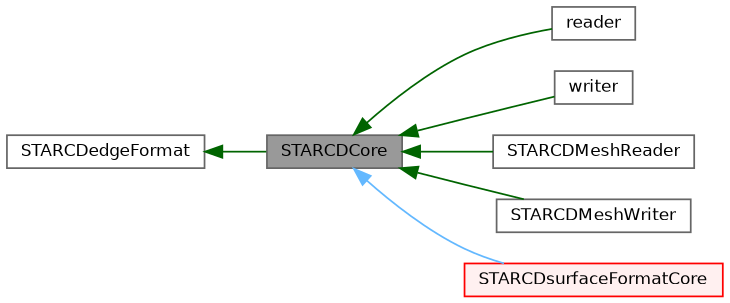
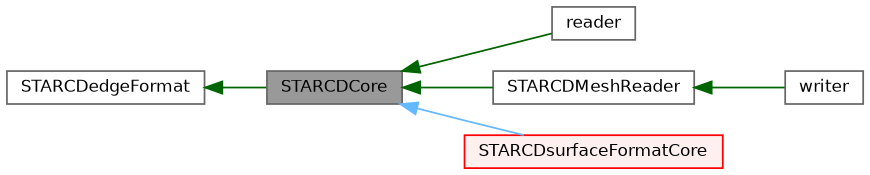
edge "writer" -> "STARCDCore": now "writer" -> "STARCDMeshReader"
node "STARCDMeshWriter": removed
